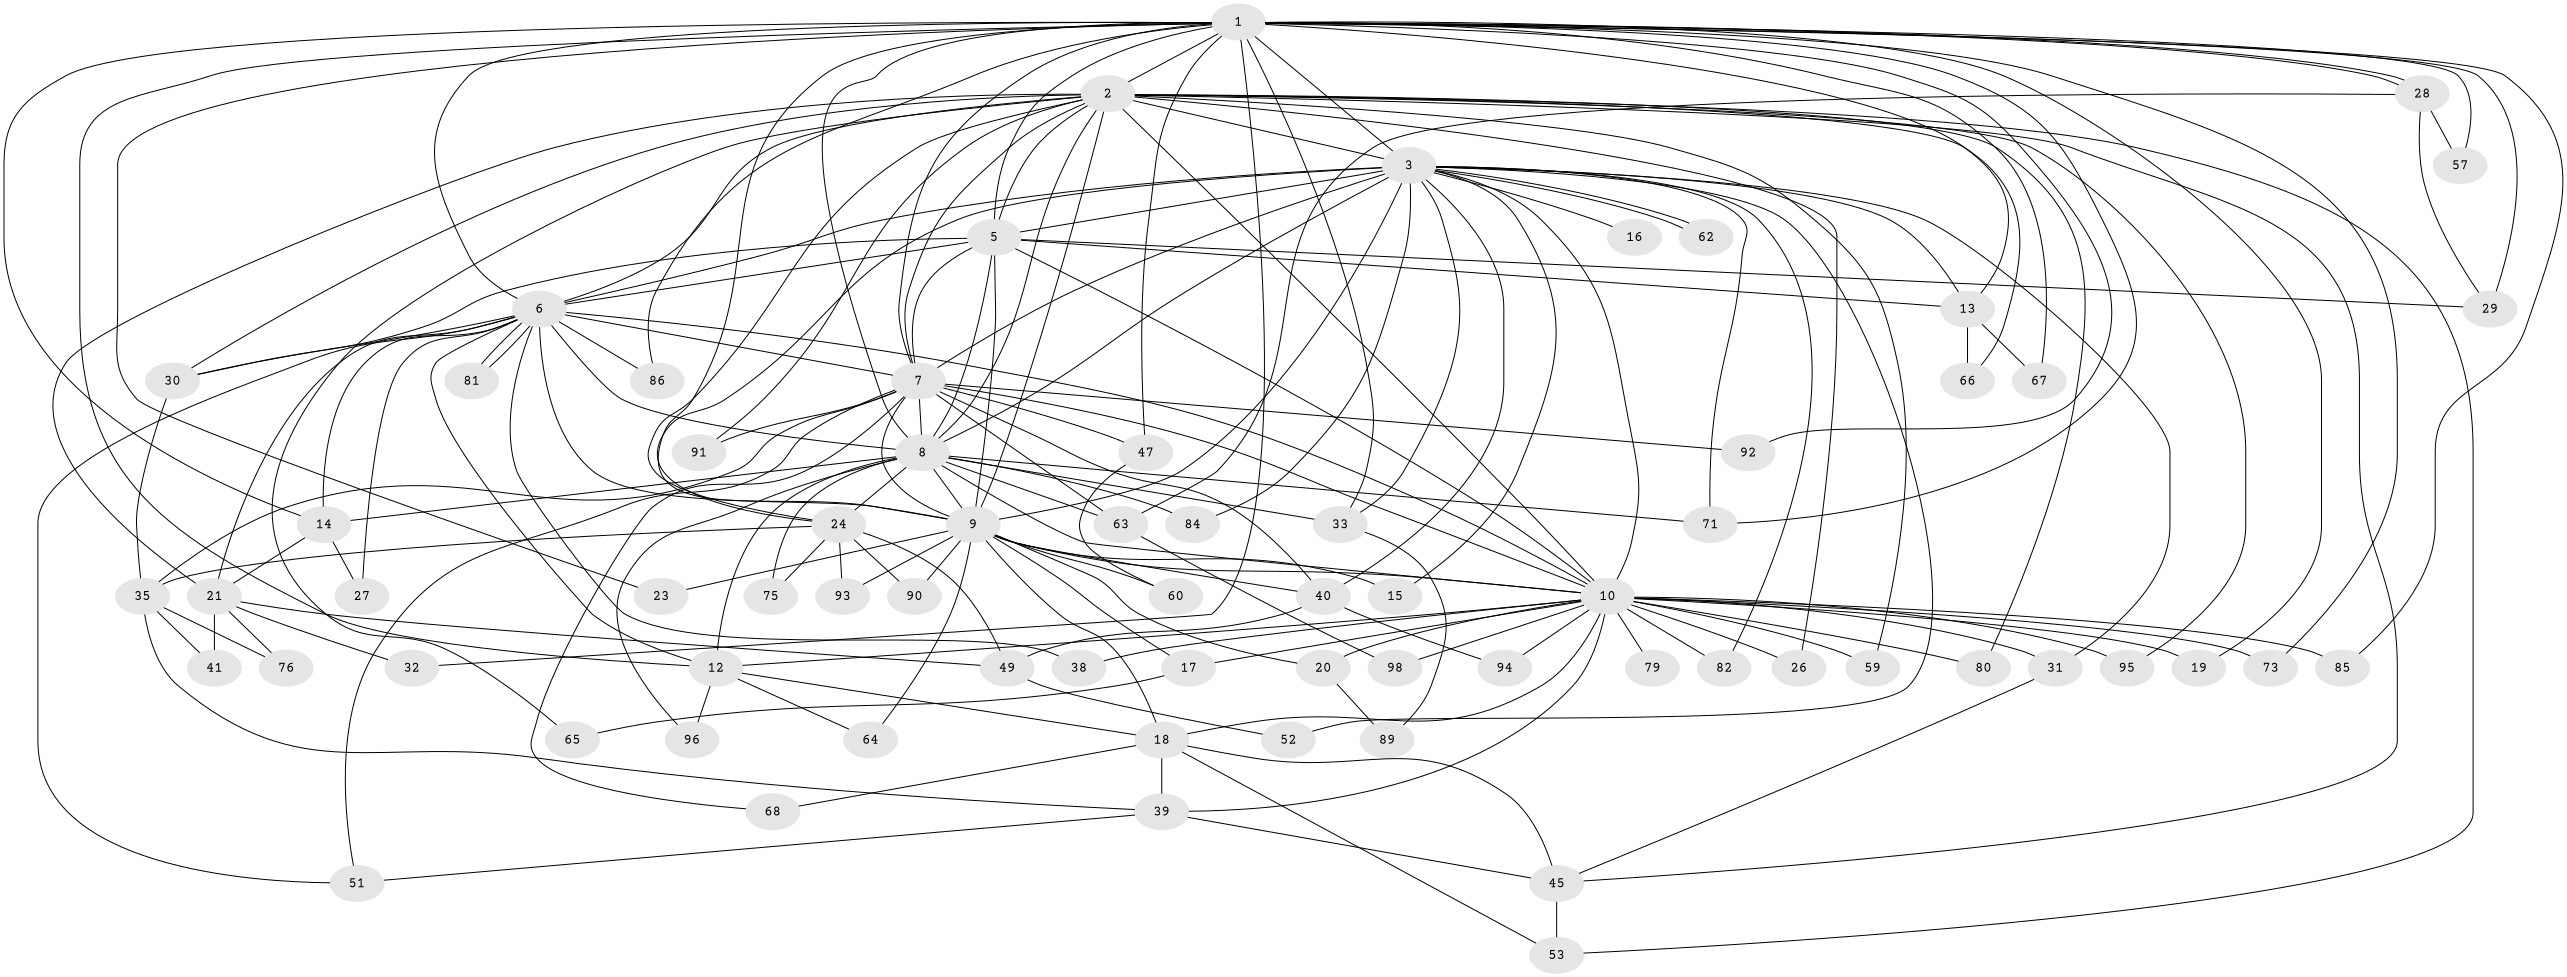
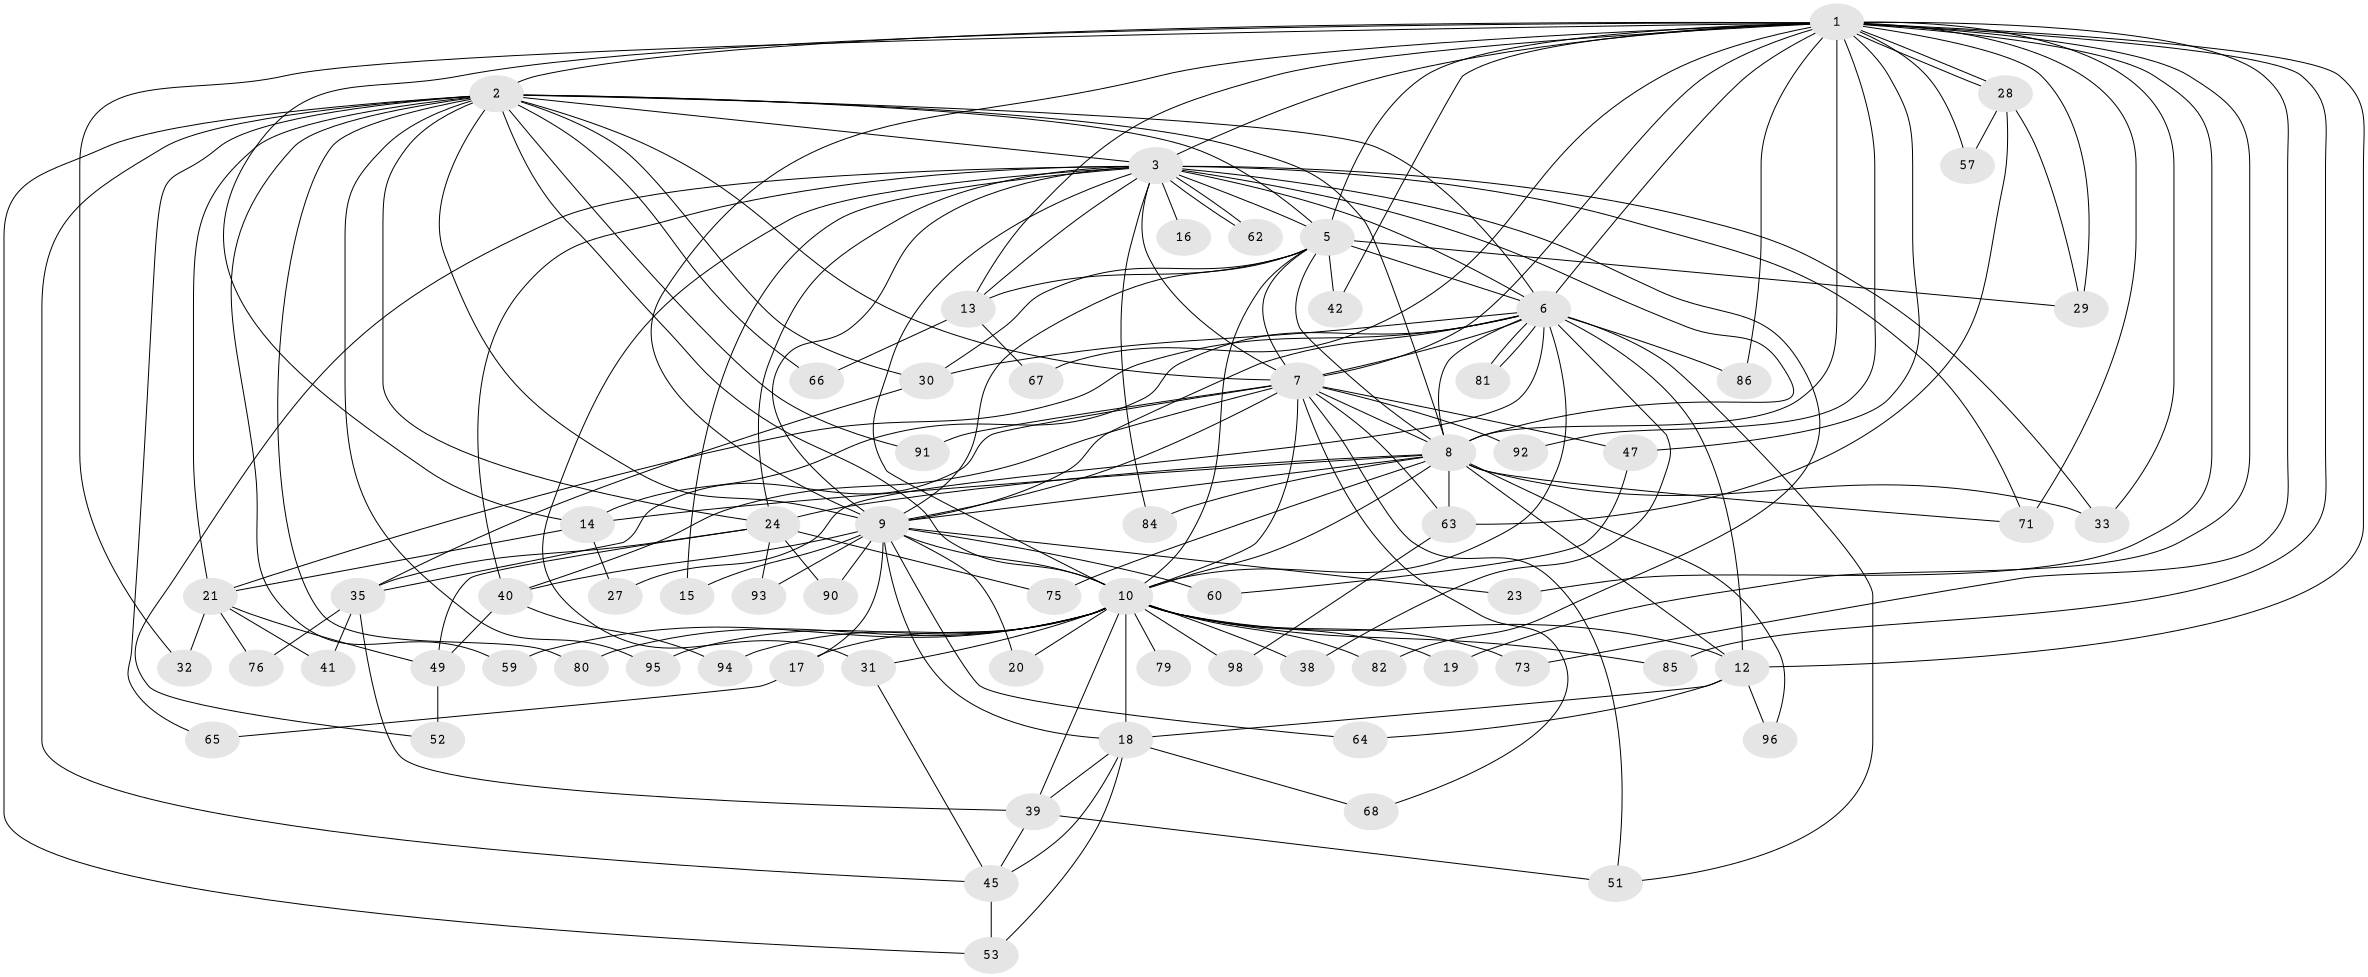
node "42": added
node "26": removed
node "89": removed
